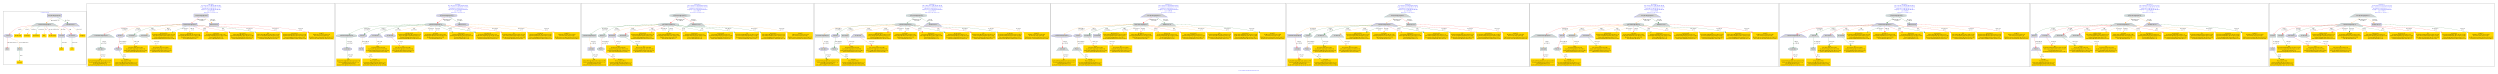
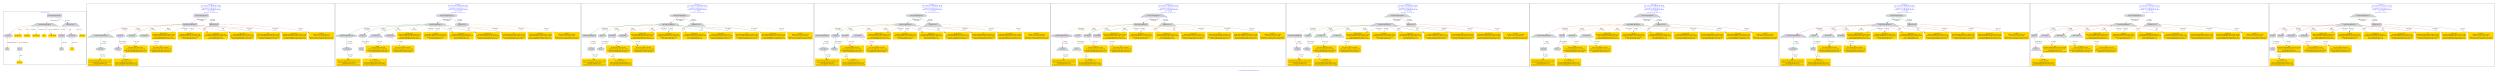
node "type": fillcolor gold -> lightgray
